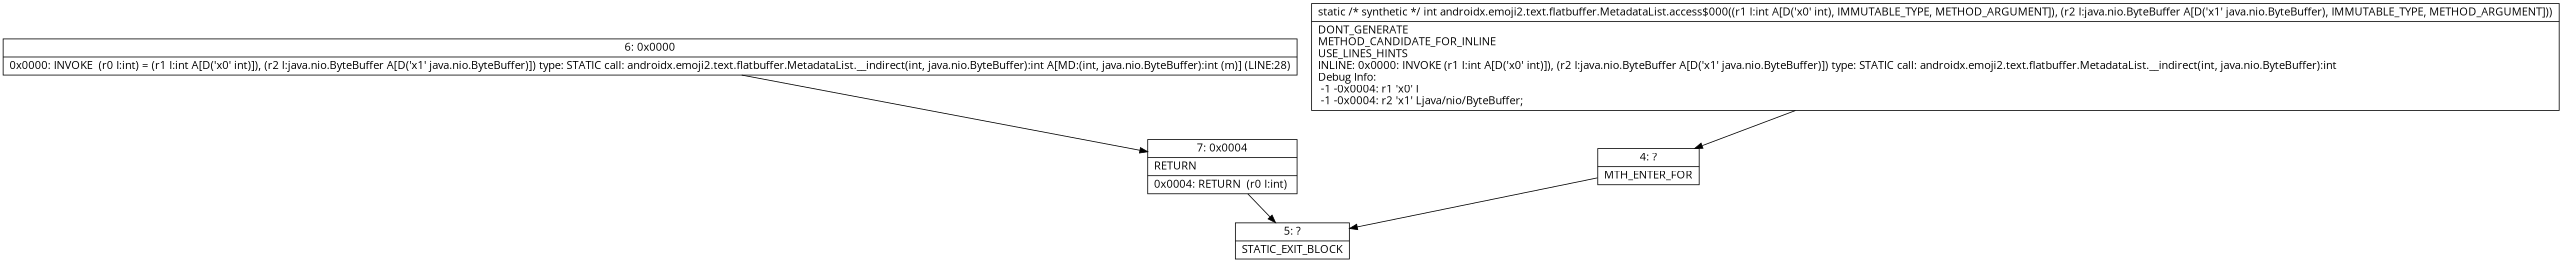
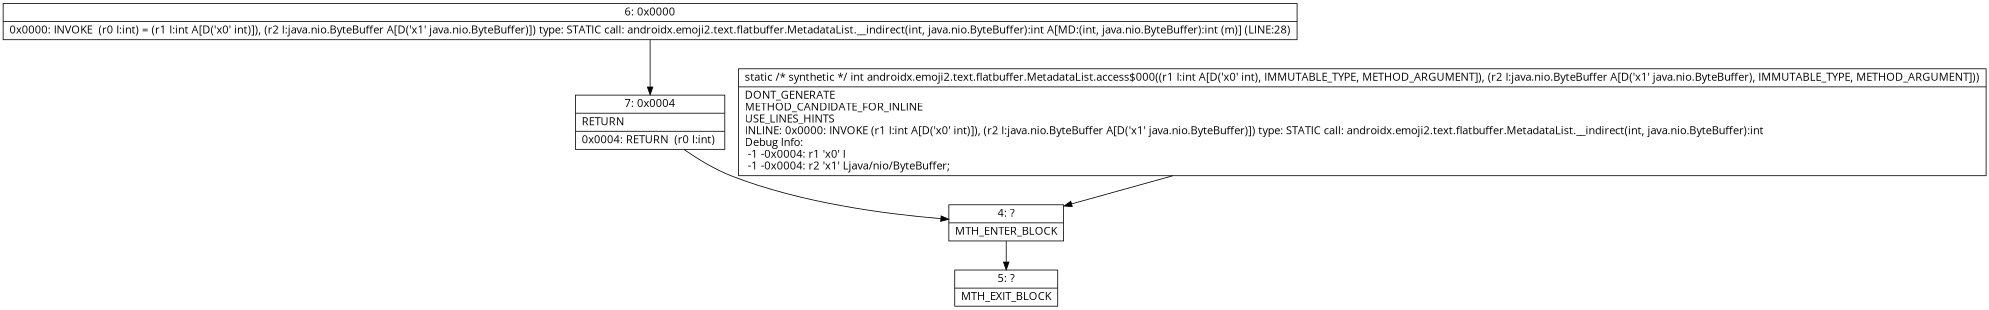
node "4: ?": text "MTH_ENTER_FOR" -> "MTH_ENTER_BLOCK"
edge "7: 0x0004" -> "5: ?": now "7: 0x0004" -> "4: ?"
node "5: ?": text "STATIC_EXIT_BLOCK" -> "MTH_EXIT_BLOCK"
